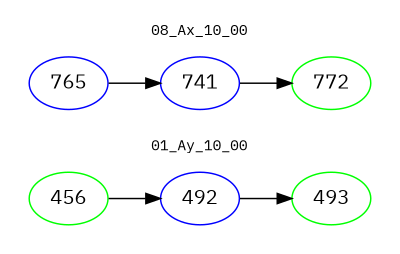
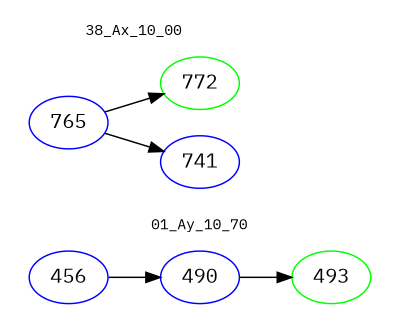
cluster "08_Ax_10_00": label "08_Ax_10_00" -> "38_Ax_10_00"
edge "741" -> "772": now "765" -> "772"
cluster "01_Ay_10_00": label "01_Ay_10_00" -> "01_Ay_10_70"
node "456": color green -> blue
node "492": label "492" -> "490"
